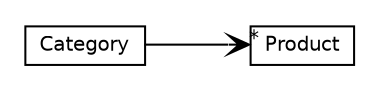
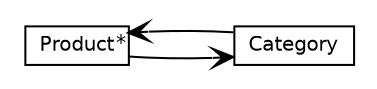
edge "Product" -> "Category": added
